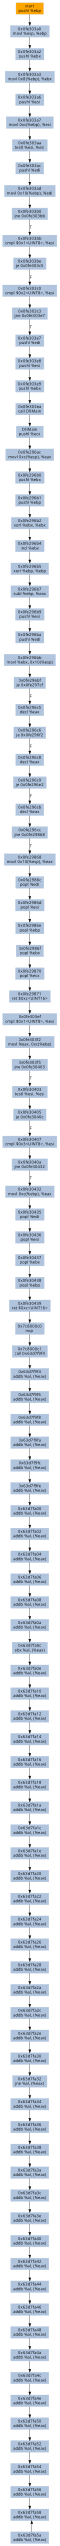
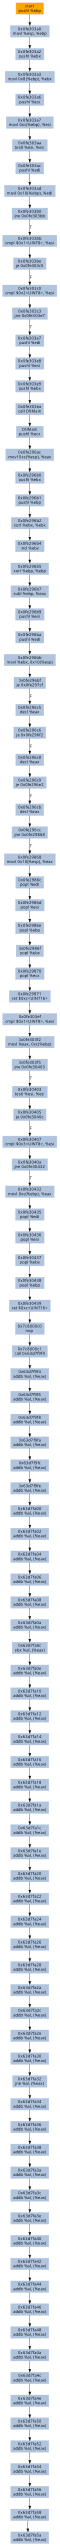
edge "0x63d7fa5a addb %al, (%eax)" -> "0x63d7fa58 addb %al, (%eax)": reversed
